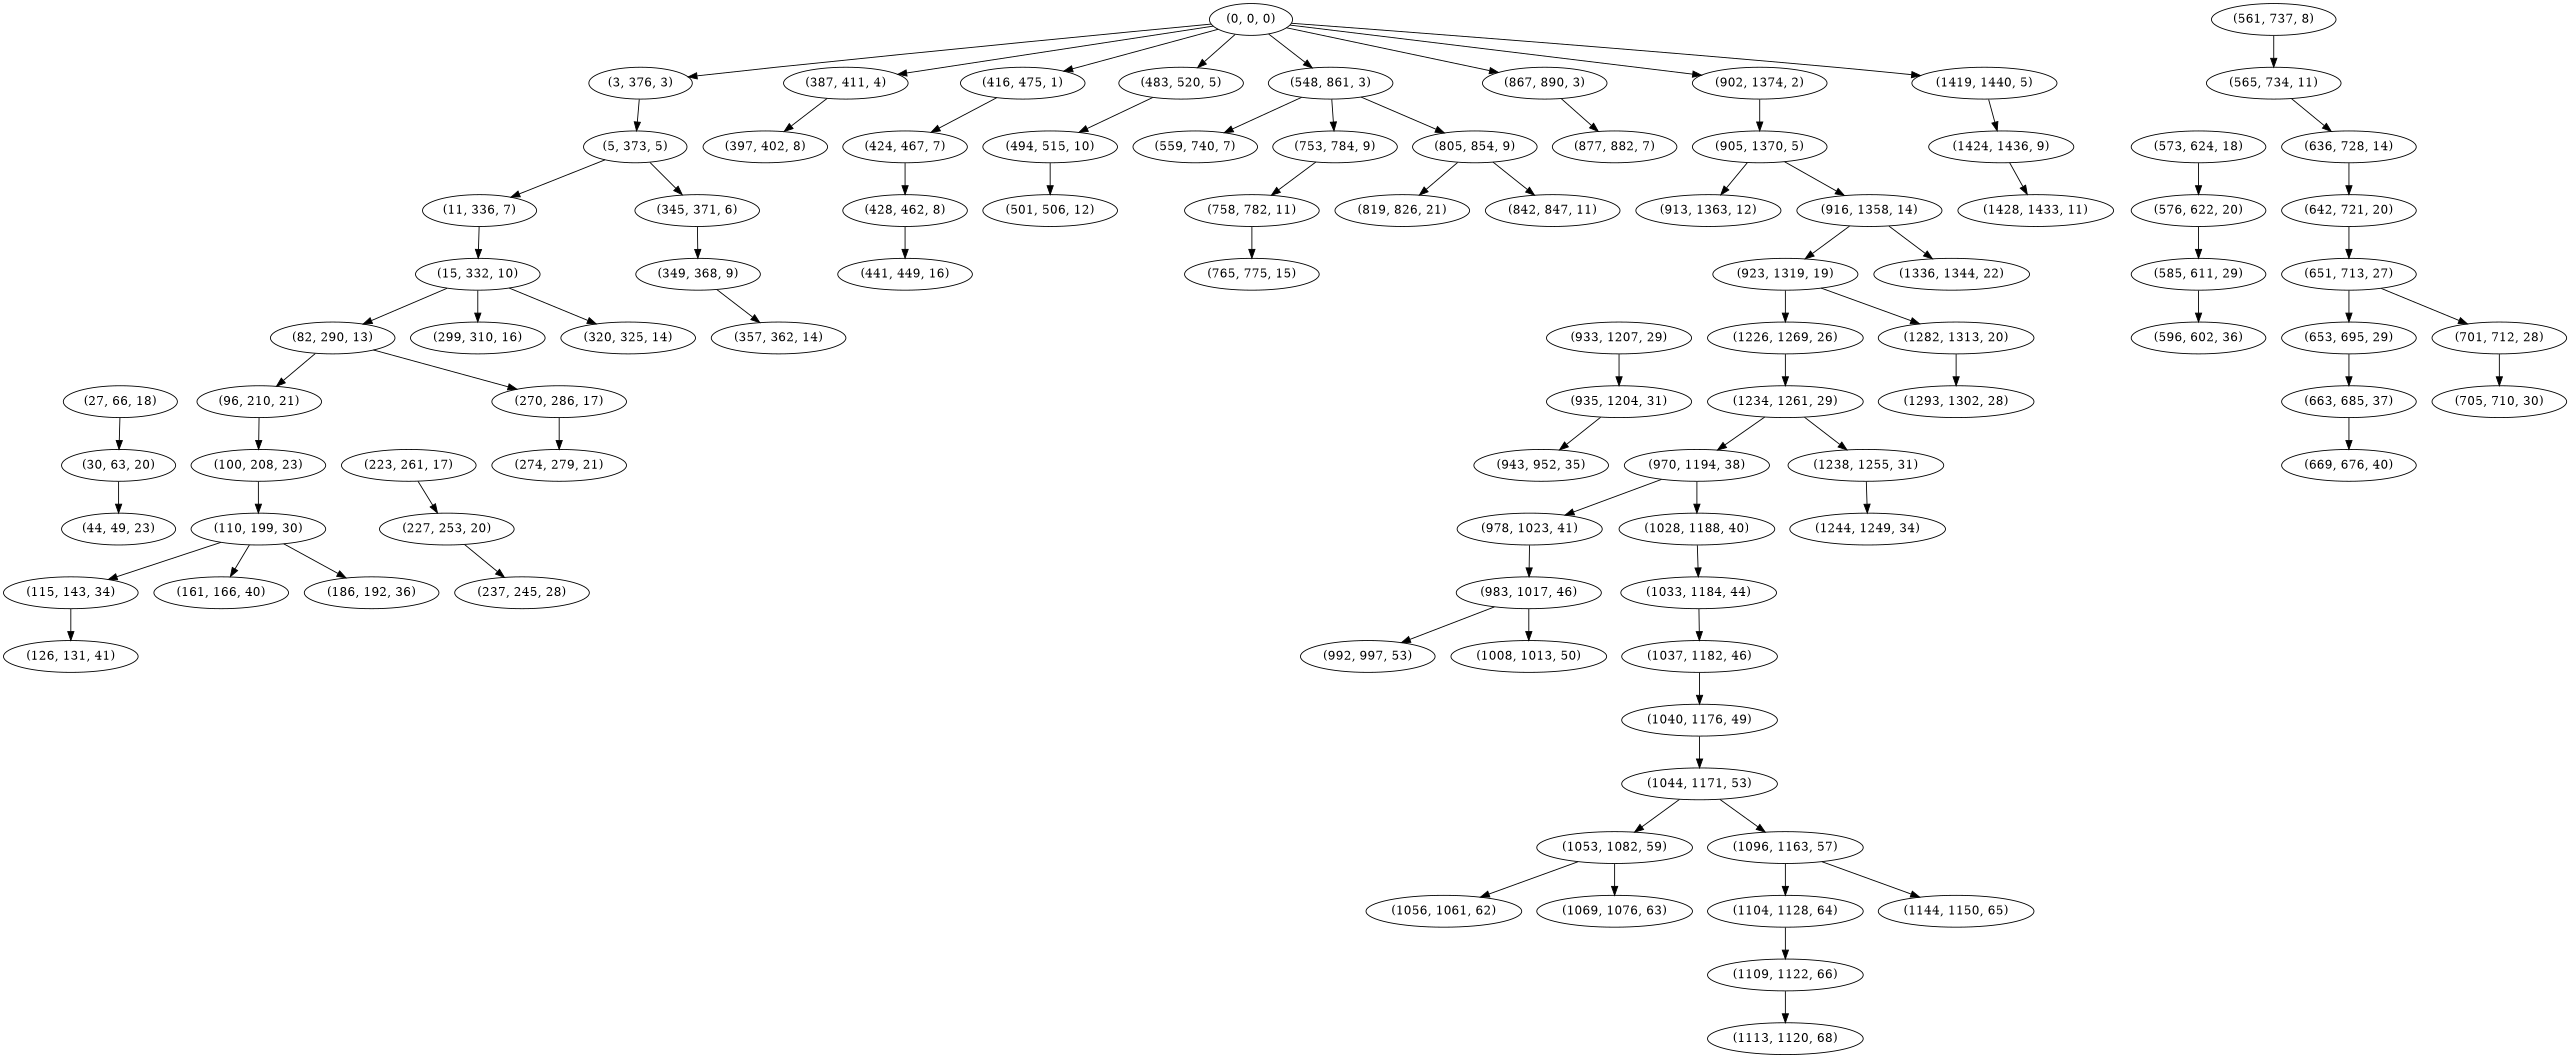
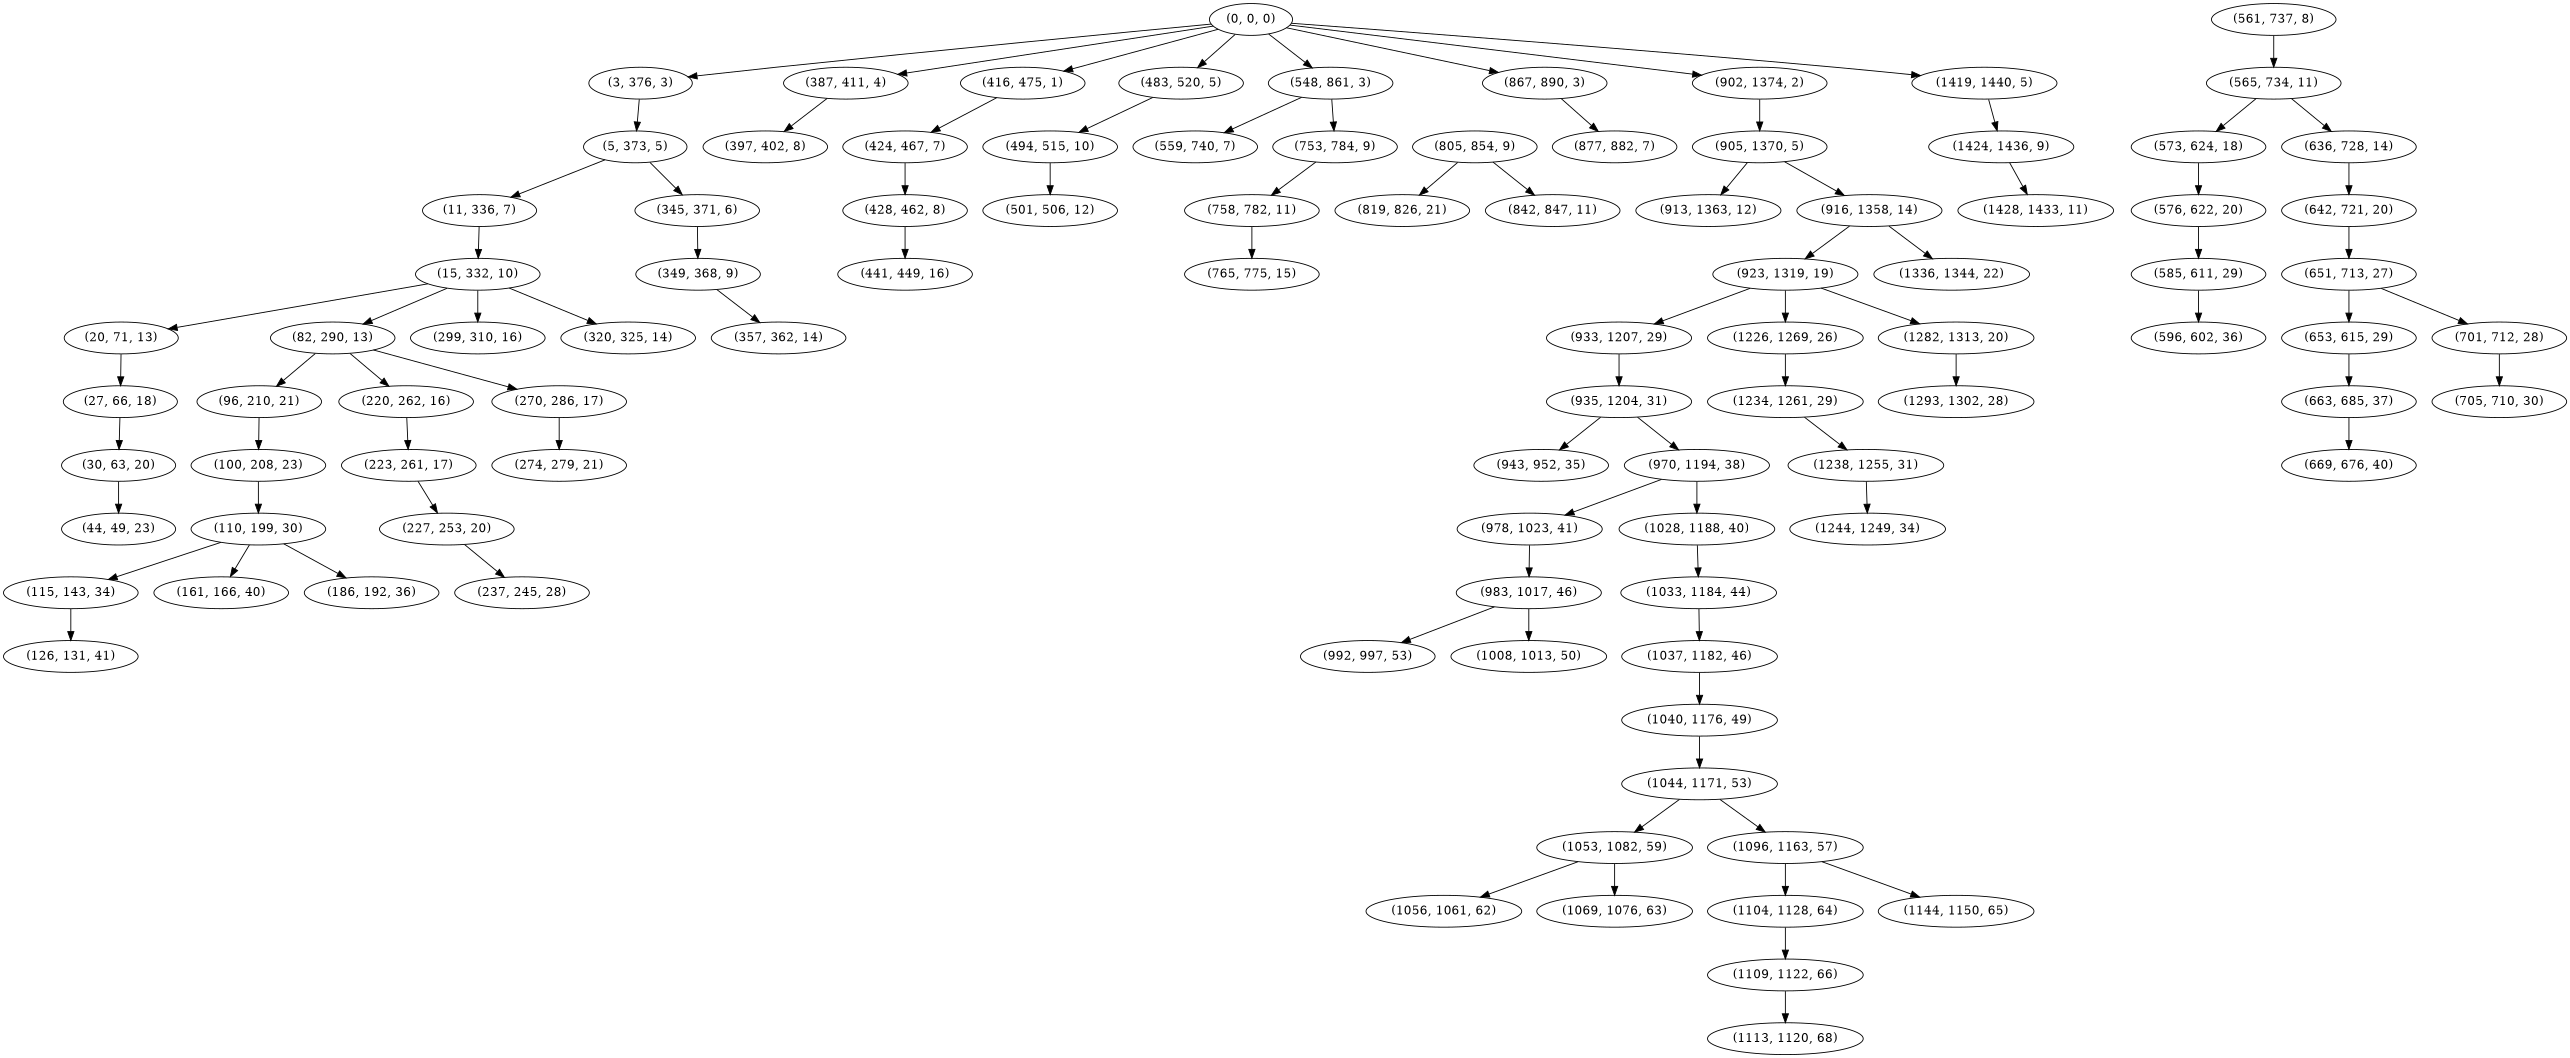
edge "(565, 734, 11)" -> "(573, 624, 18)": added
edge "(548, 861, 3)" -> "(805, 854, 9)": removed
edge "(923, 1319, 19)" -> "(933, 1207, 29)": added
node "(20, 71, 13)": added
node "(653, 695, 29)": label "(653, 695, 29)" -> "(653, 615, 29)"
node "(220, 262, 16)": added
edge "(1234, 1261, 29)" -> "(970, 1194, 38)": now "(935, 1204, 31)" -> "(970, 1194, 38)"
